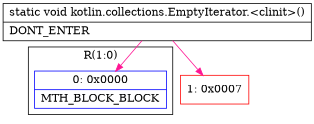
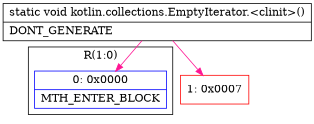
node "static void kotlin.collections.EmptyIterator.<clinit>()": text "DONT_ENTER" -> "DONT_GENERATE"
node "0: 0x0000": text "MTH_BLOCK_BLOCK" -> "MTH_ENTER_BLOCK"
